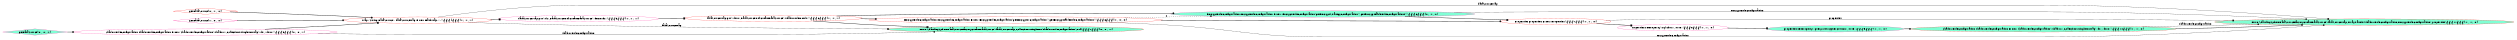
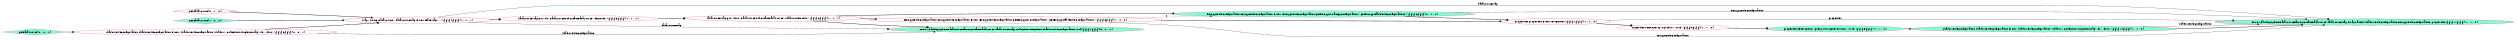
node "getDataSource['1', '0', '0']": fillcolor white -> aquamarine
